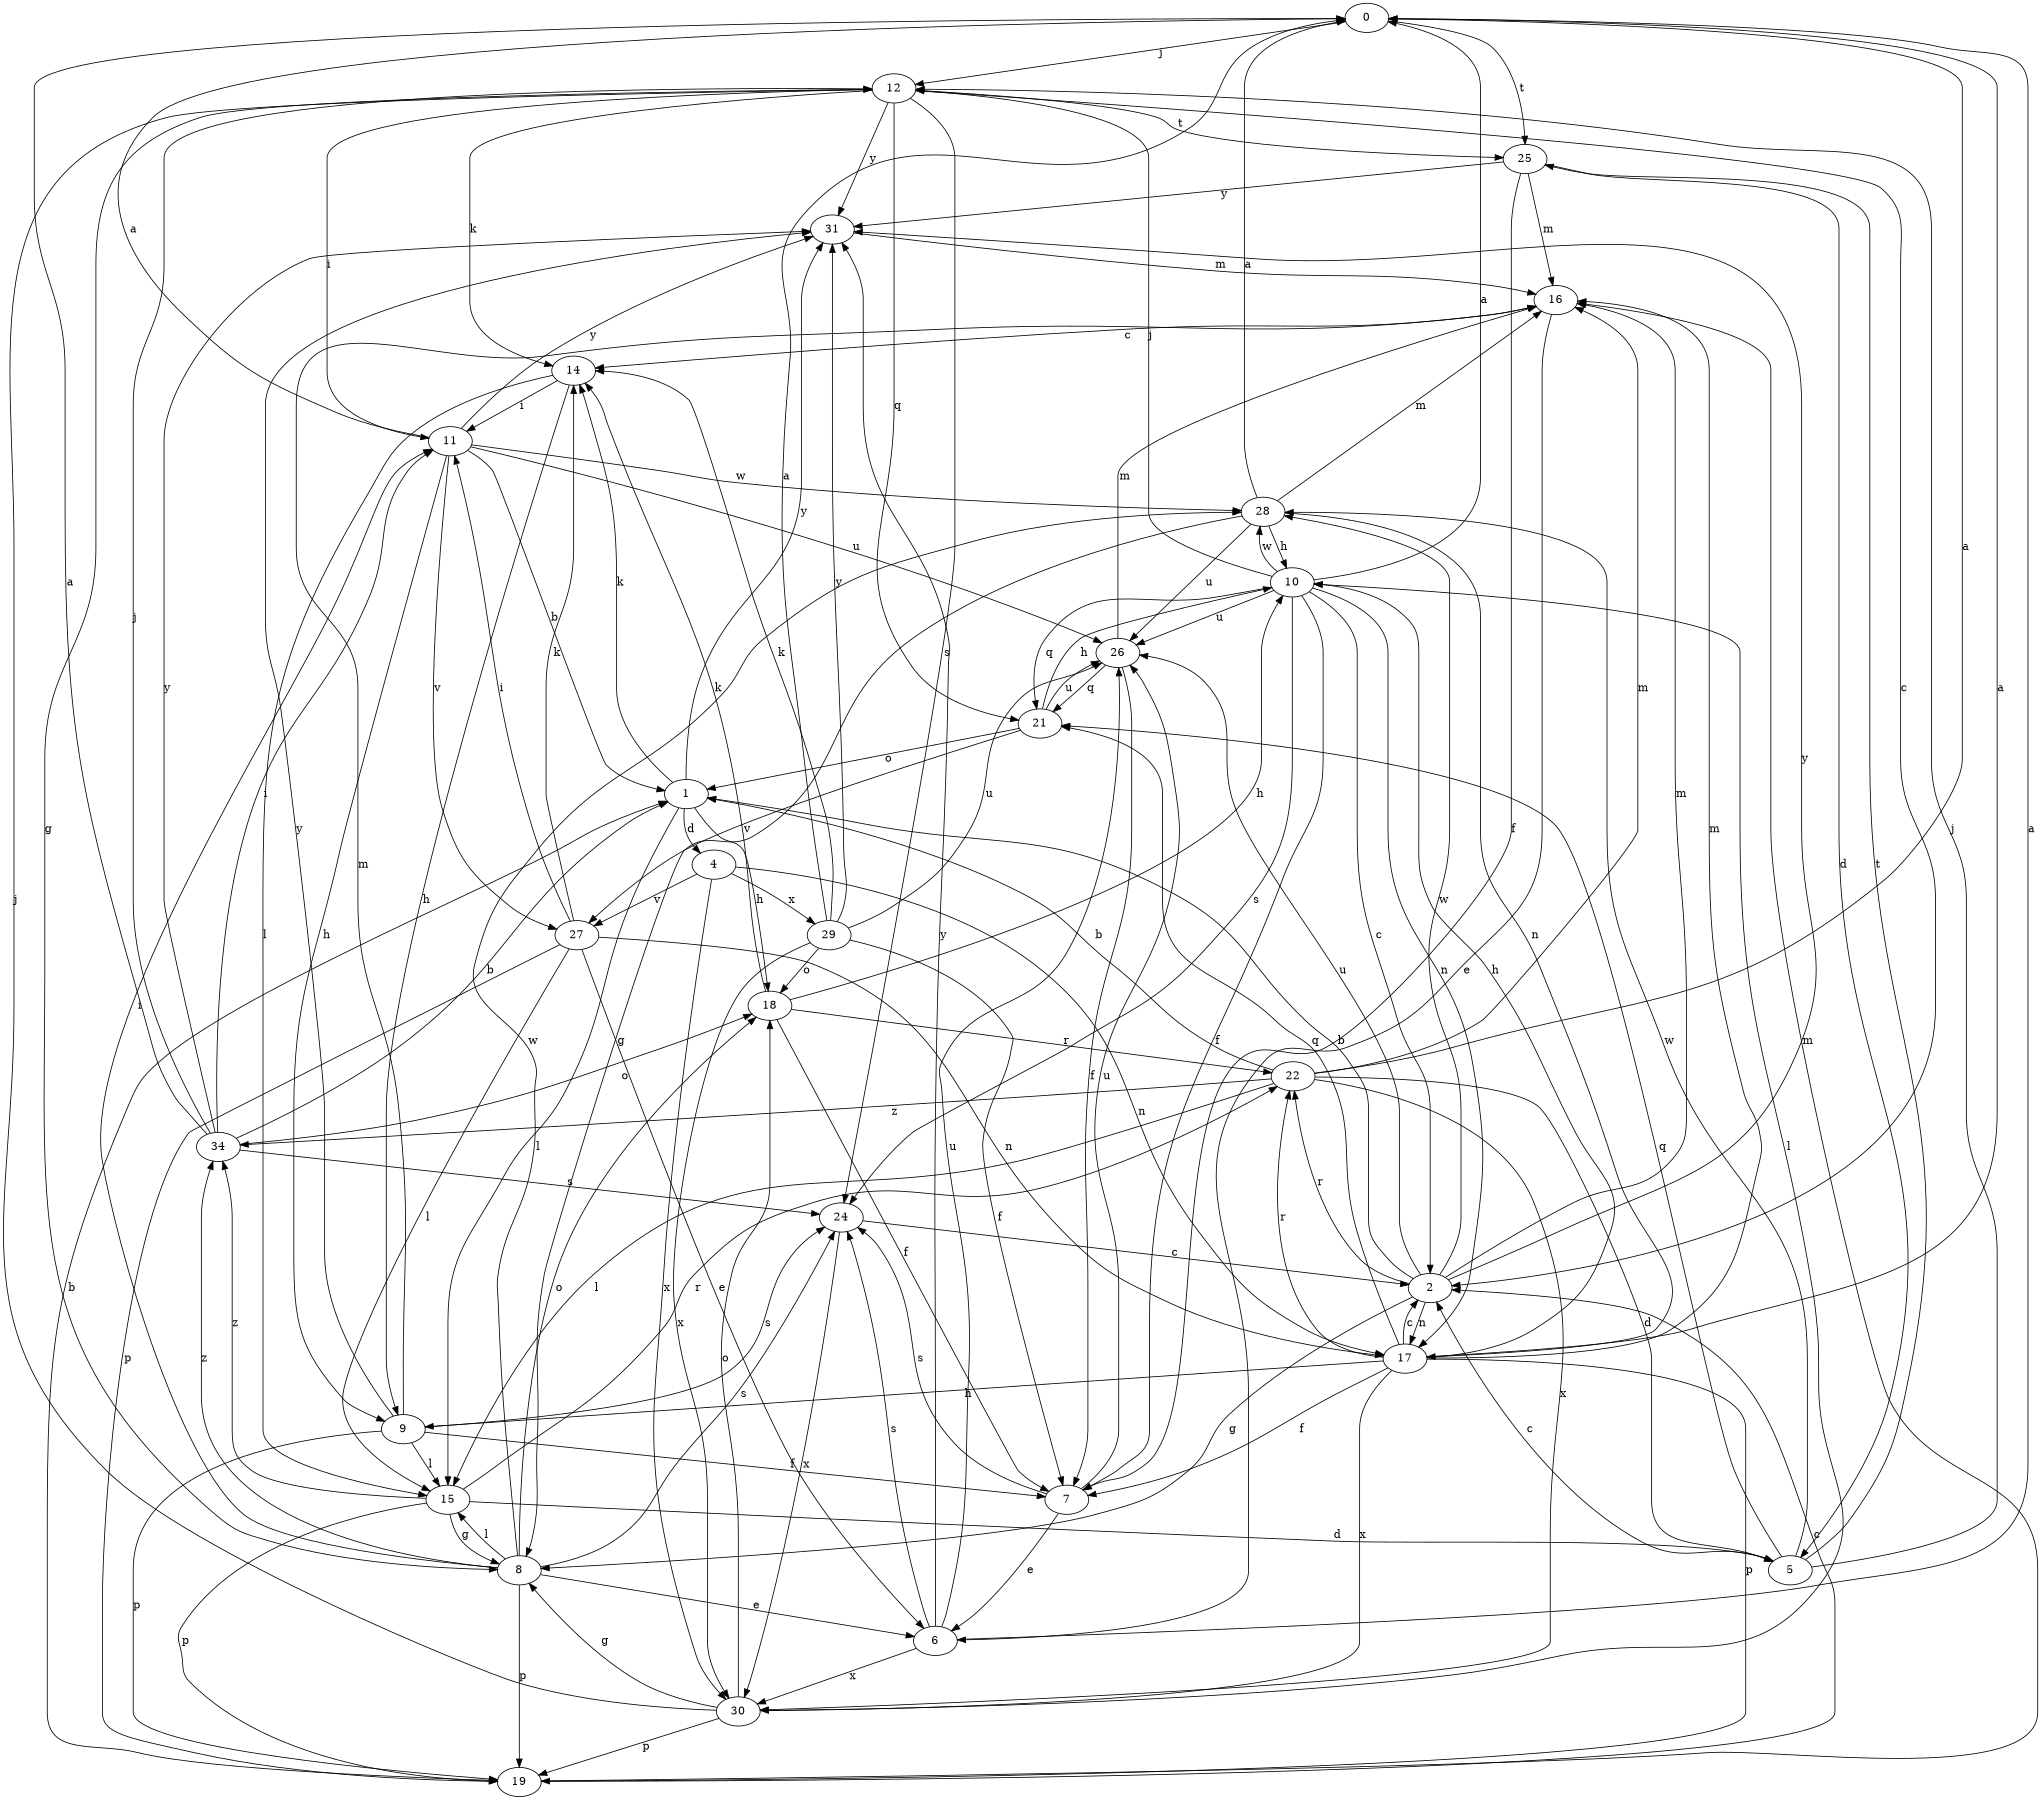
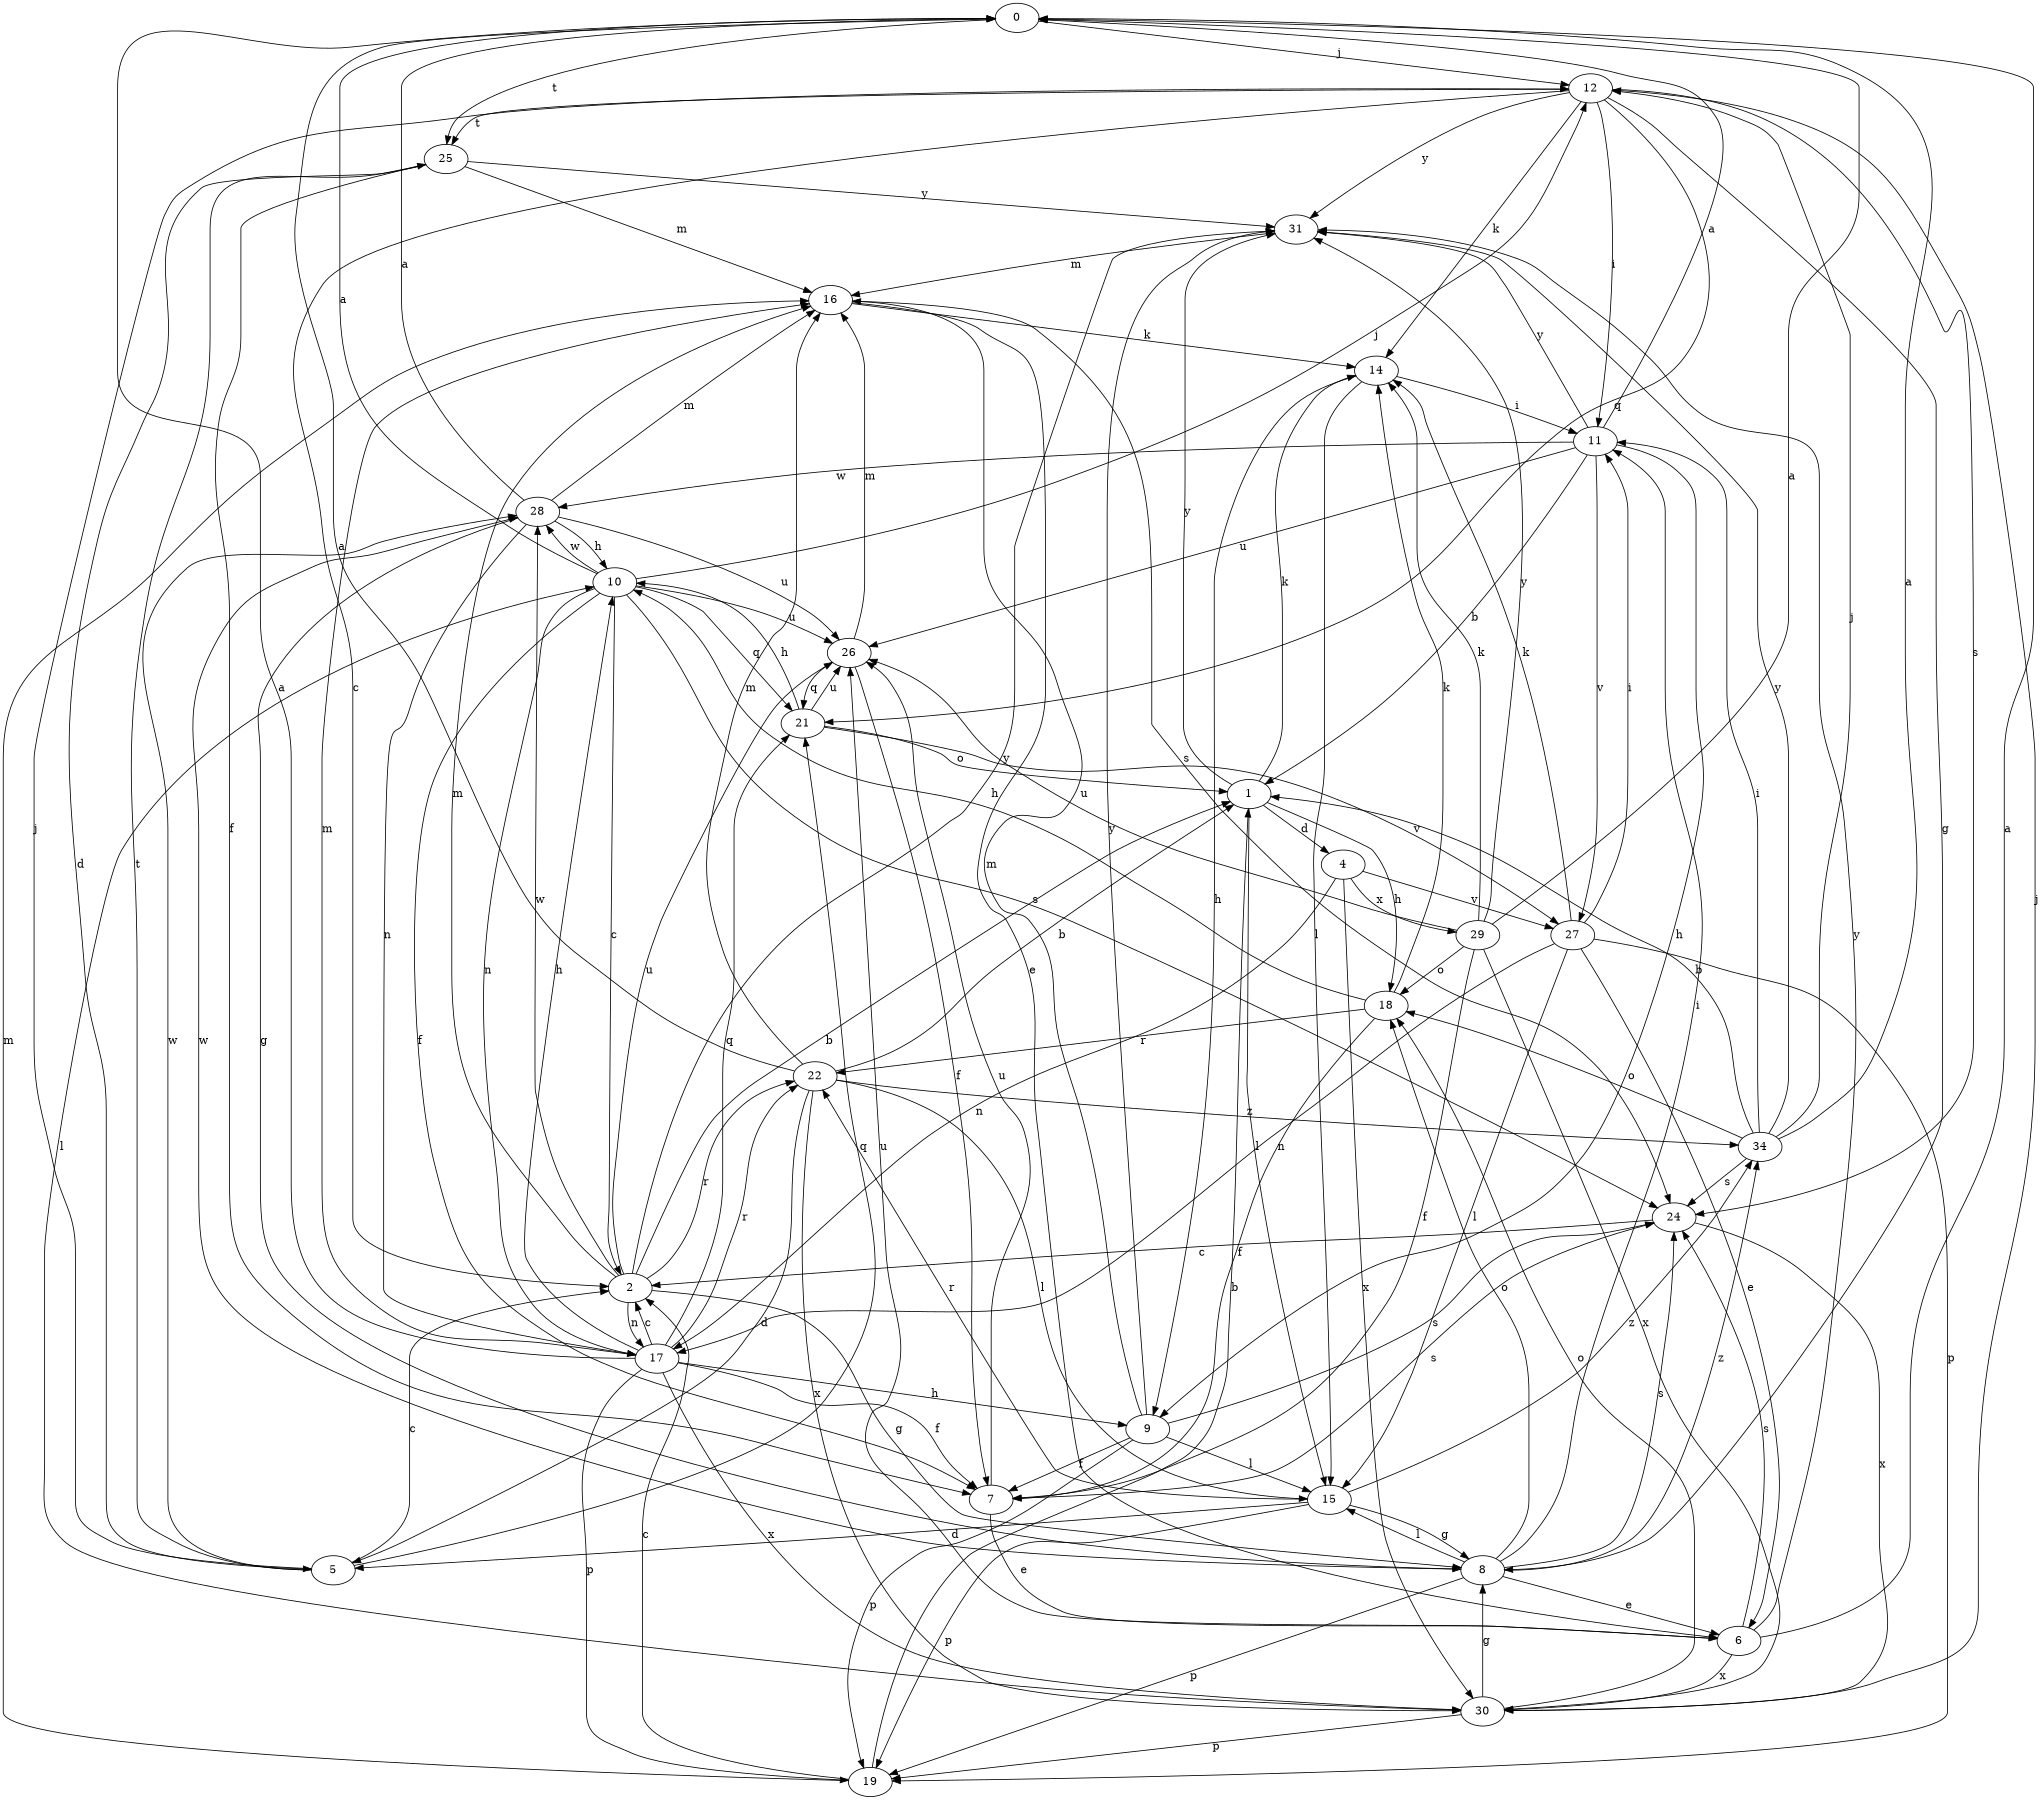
edge "16" -> "14": label "c" -> "k"
edge "16" -> "24": added, label "s"
